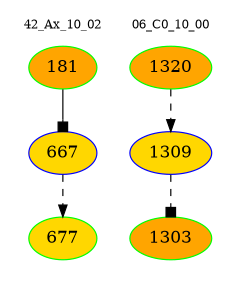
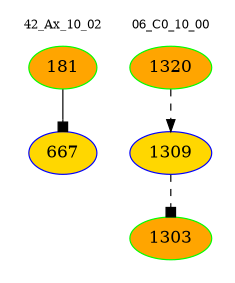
node "677": removed
